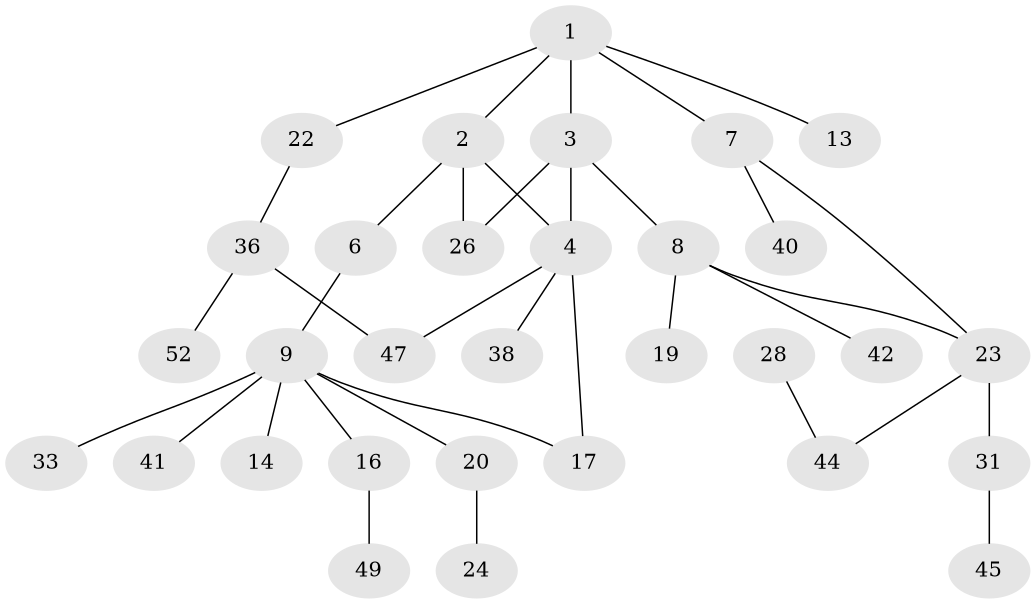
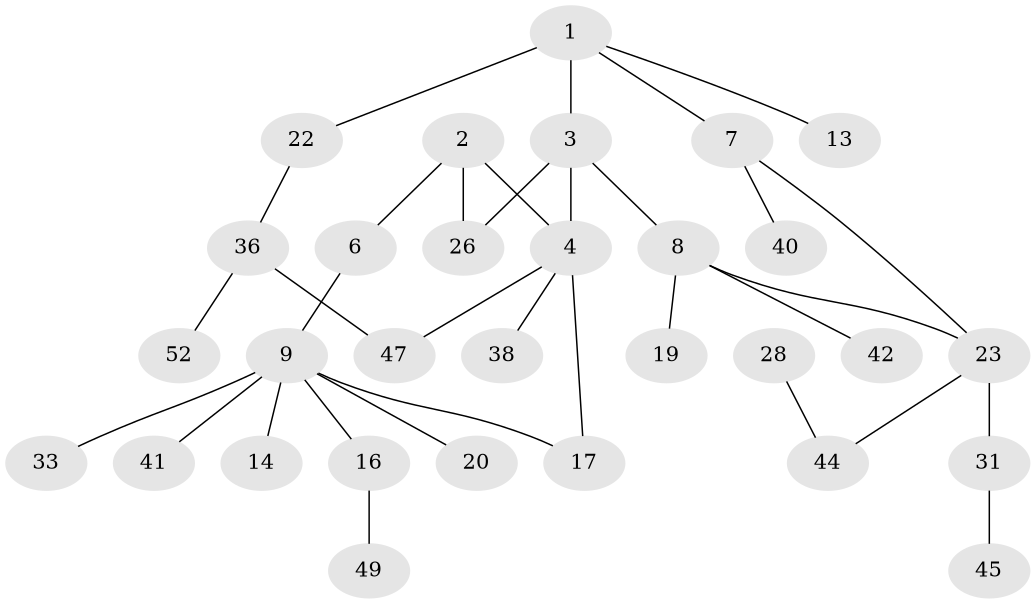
edge "1" -- "2": removed
node "24": removed
